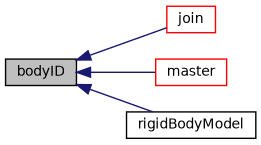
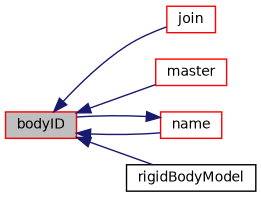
node "bodyID": color black -> red
node "name": added
